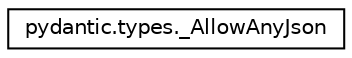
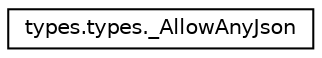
node "pydantic.types._AllowAnyJson": label "pydantic.types._AllowAnyJson" -> "types.types._AllowAnyJson"
